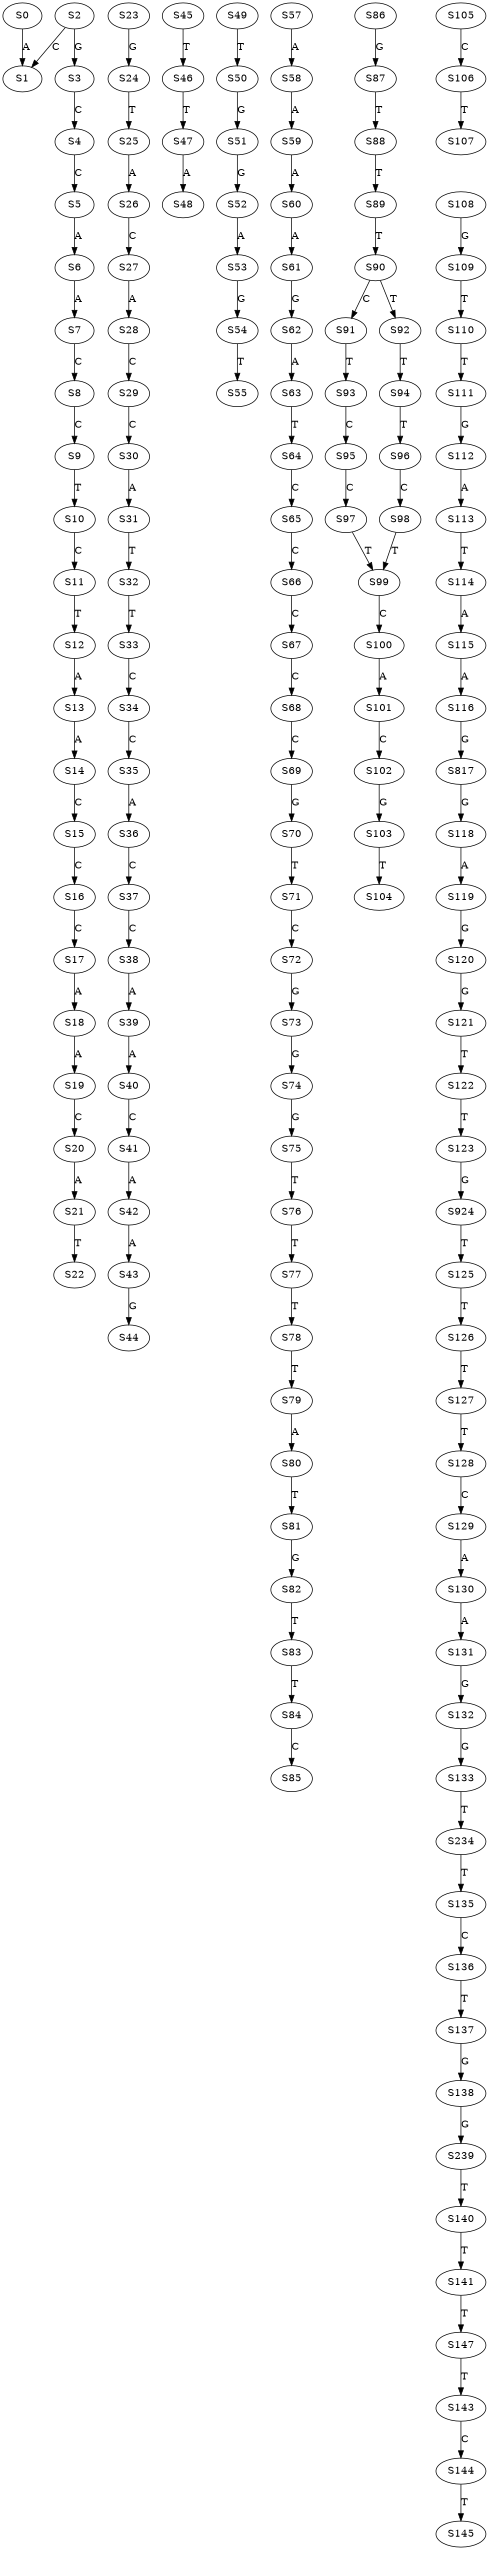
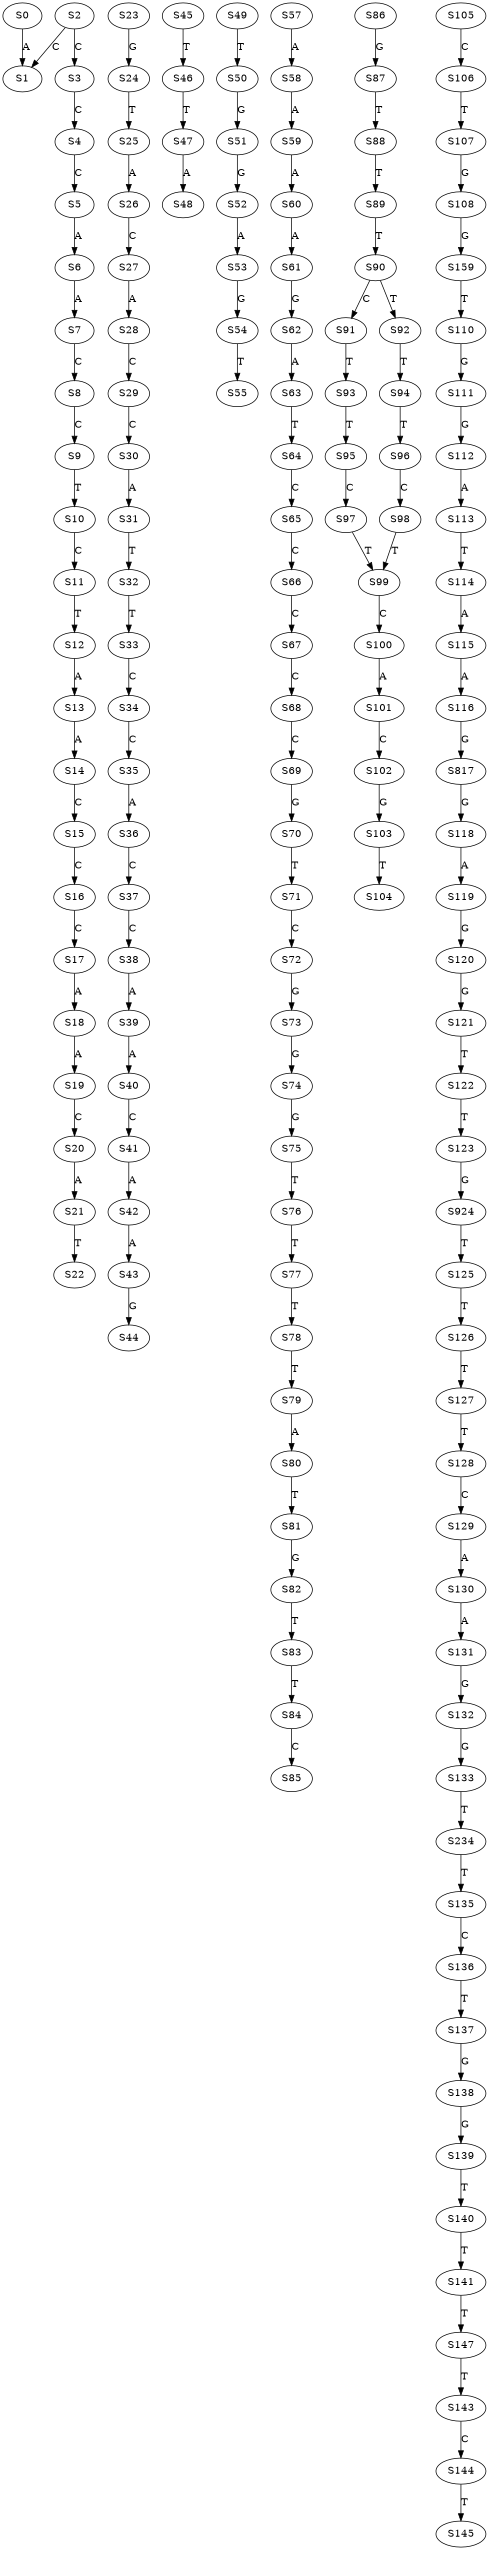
edge "S2" -> "S3": label "G" -> "C"
edge "S107" -> "S108": added, label "G"
node "S109": label "S109" -> "S159"
edge "S110" -> "S111": label "T" -> "G"
edge "S93" -> "S95": label "C" -> "T"
node "S239": label "S239" -> "S139"
